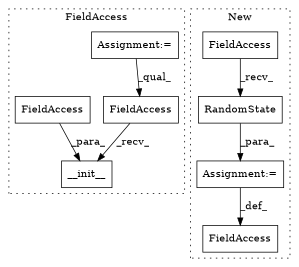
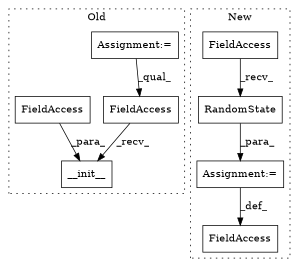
cluster "FieldAccess": label "FieldAccess" -> "Old"
